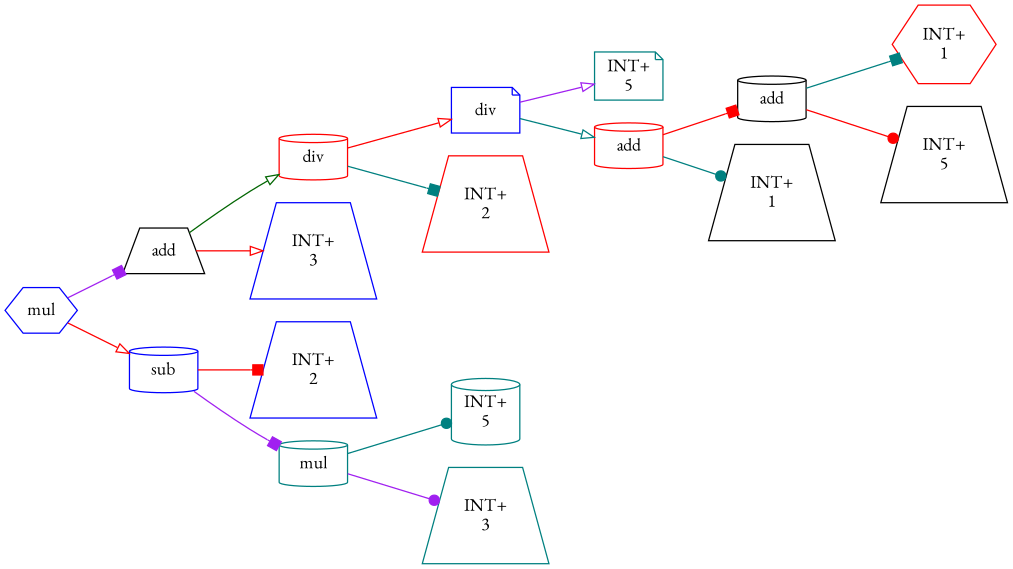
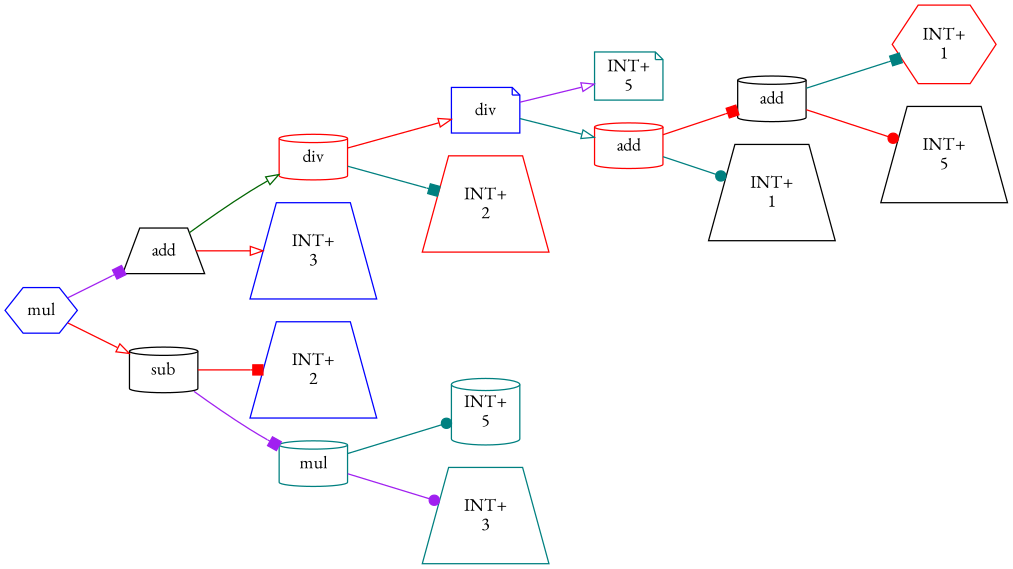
node "sub": color blue -> black
